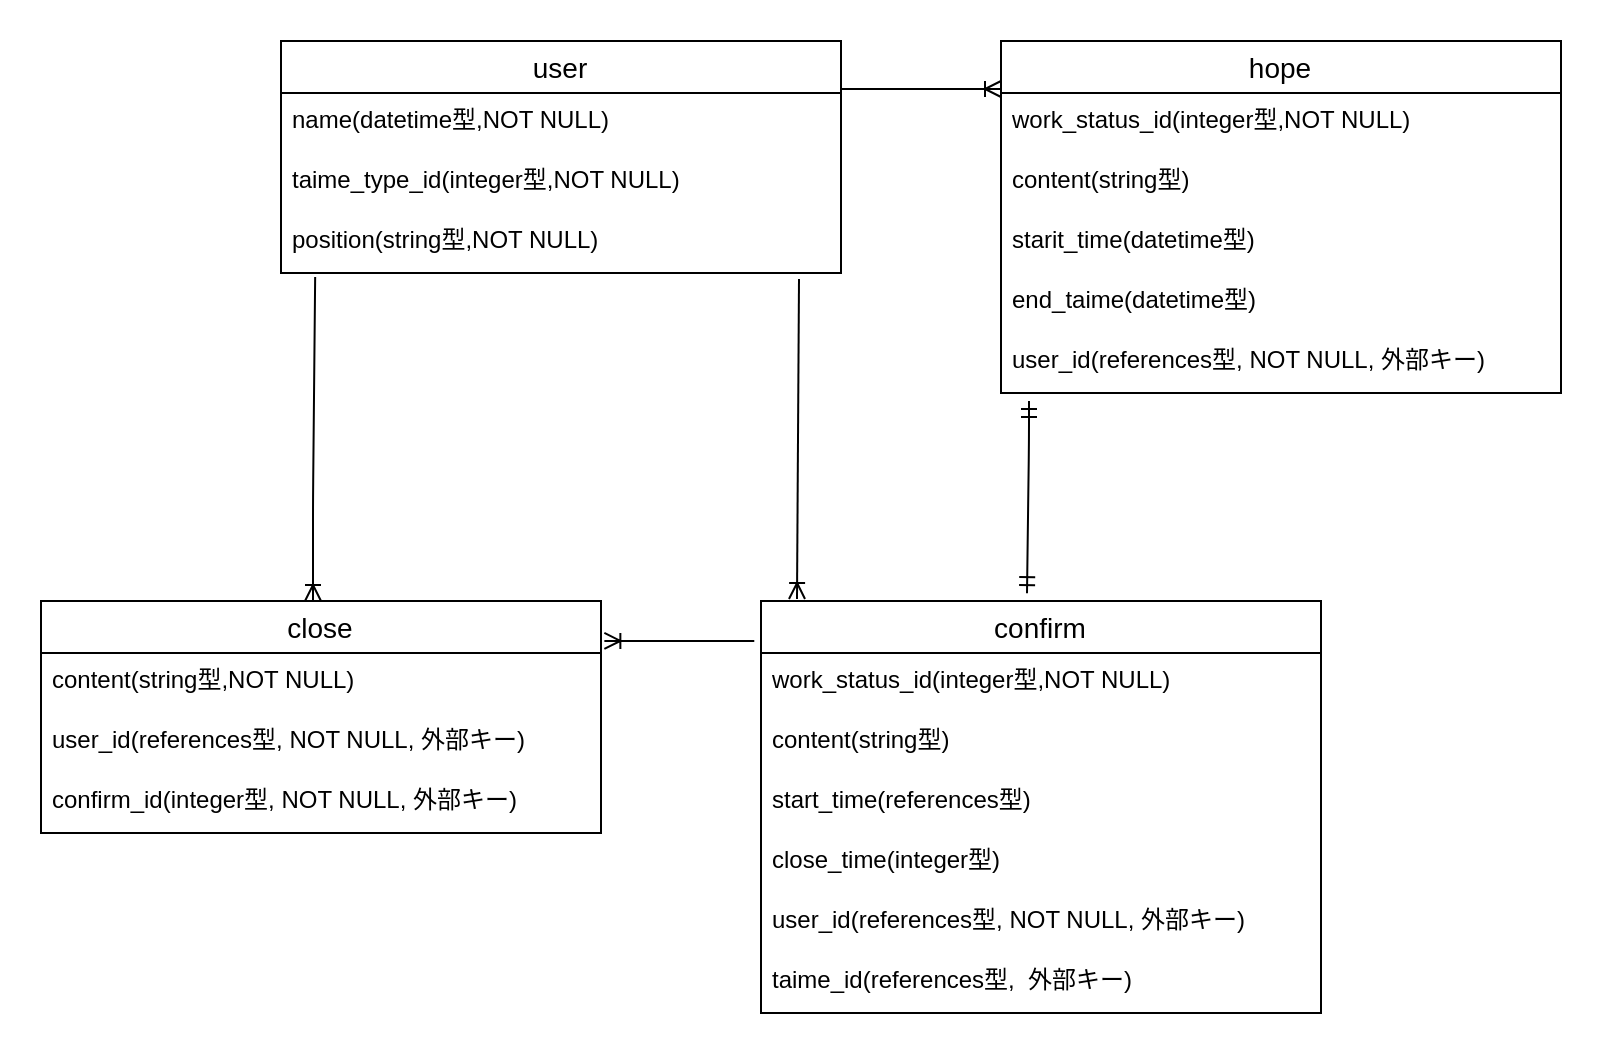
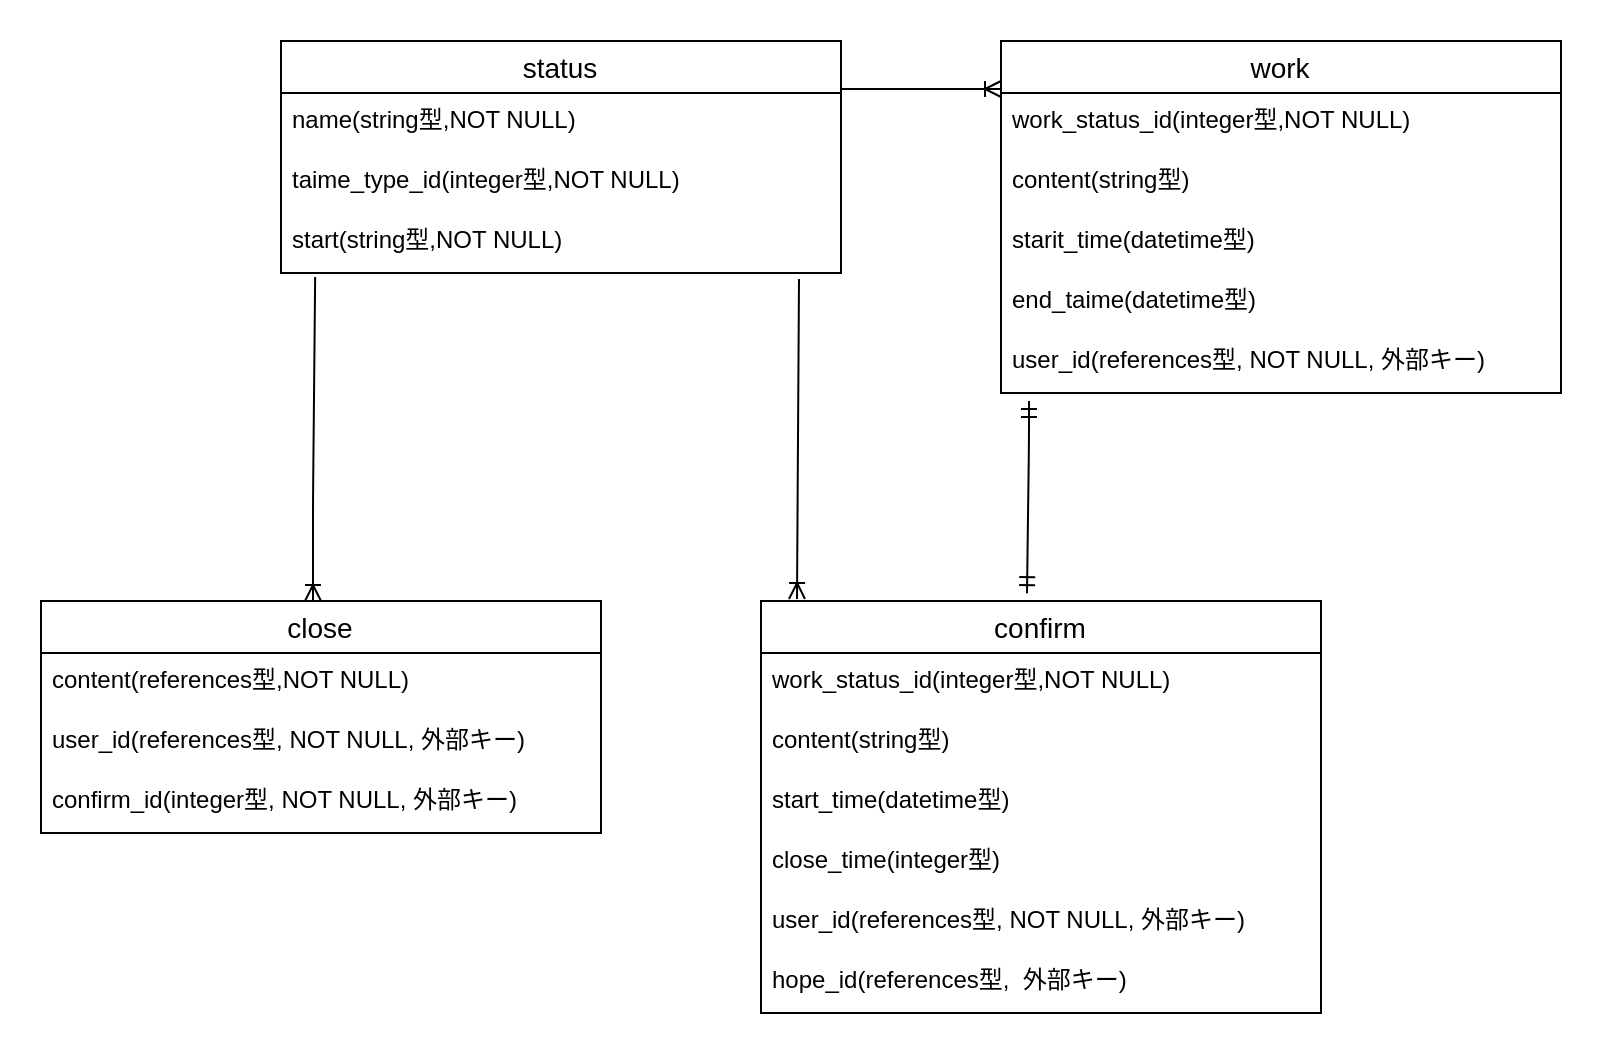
node "user": label "user" -> "status"
node "hope": label "hope" -> "work"
node "name(datetime型,NOT NULL)": label "name(datetime型,NOT NULL)" -> "name(string型,NOT NULL)"
node "position(string型,NOT NULL)": label "position(string型,NOT NULL)" -> "start(string型,NOT NULL)"
edge "confirm" -> "close": removed
node "content(string型,NOT NULL)": label "content(string型,NOT NULL)" -> "content(references型,NOT NULL)"
node "start_time(references型)": label "start_time(references型)" -> "start_time(datetime型)"
node "taime_id(references型, 外部キー)": label "taime_id(references型, 外部キー)" -> "hope_id(references型, 外部キー)"
